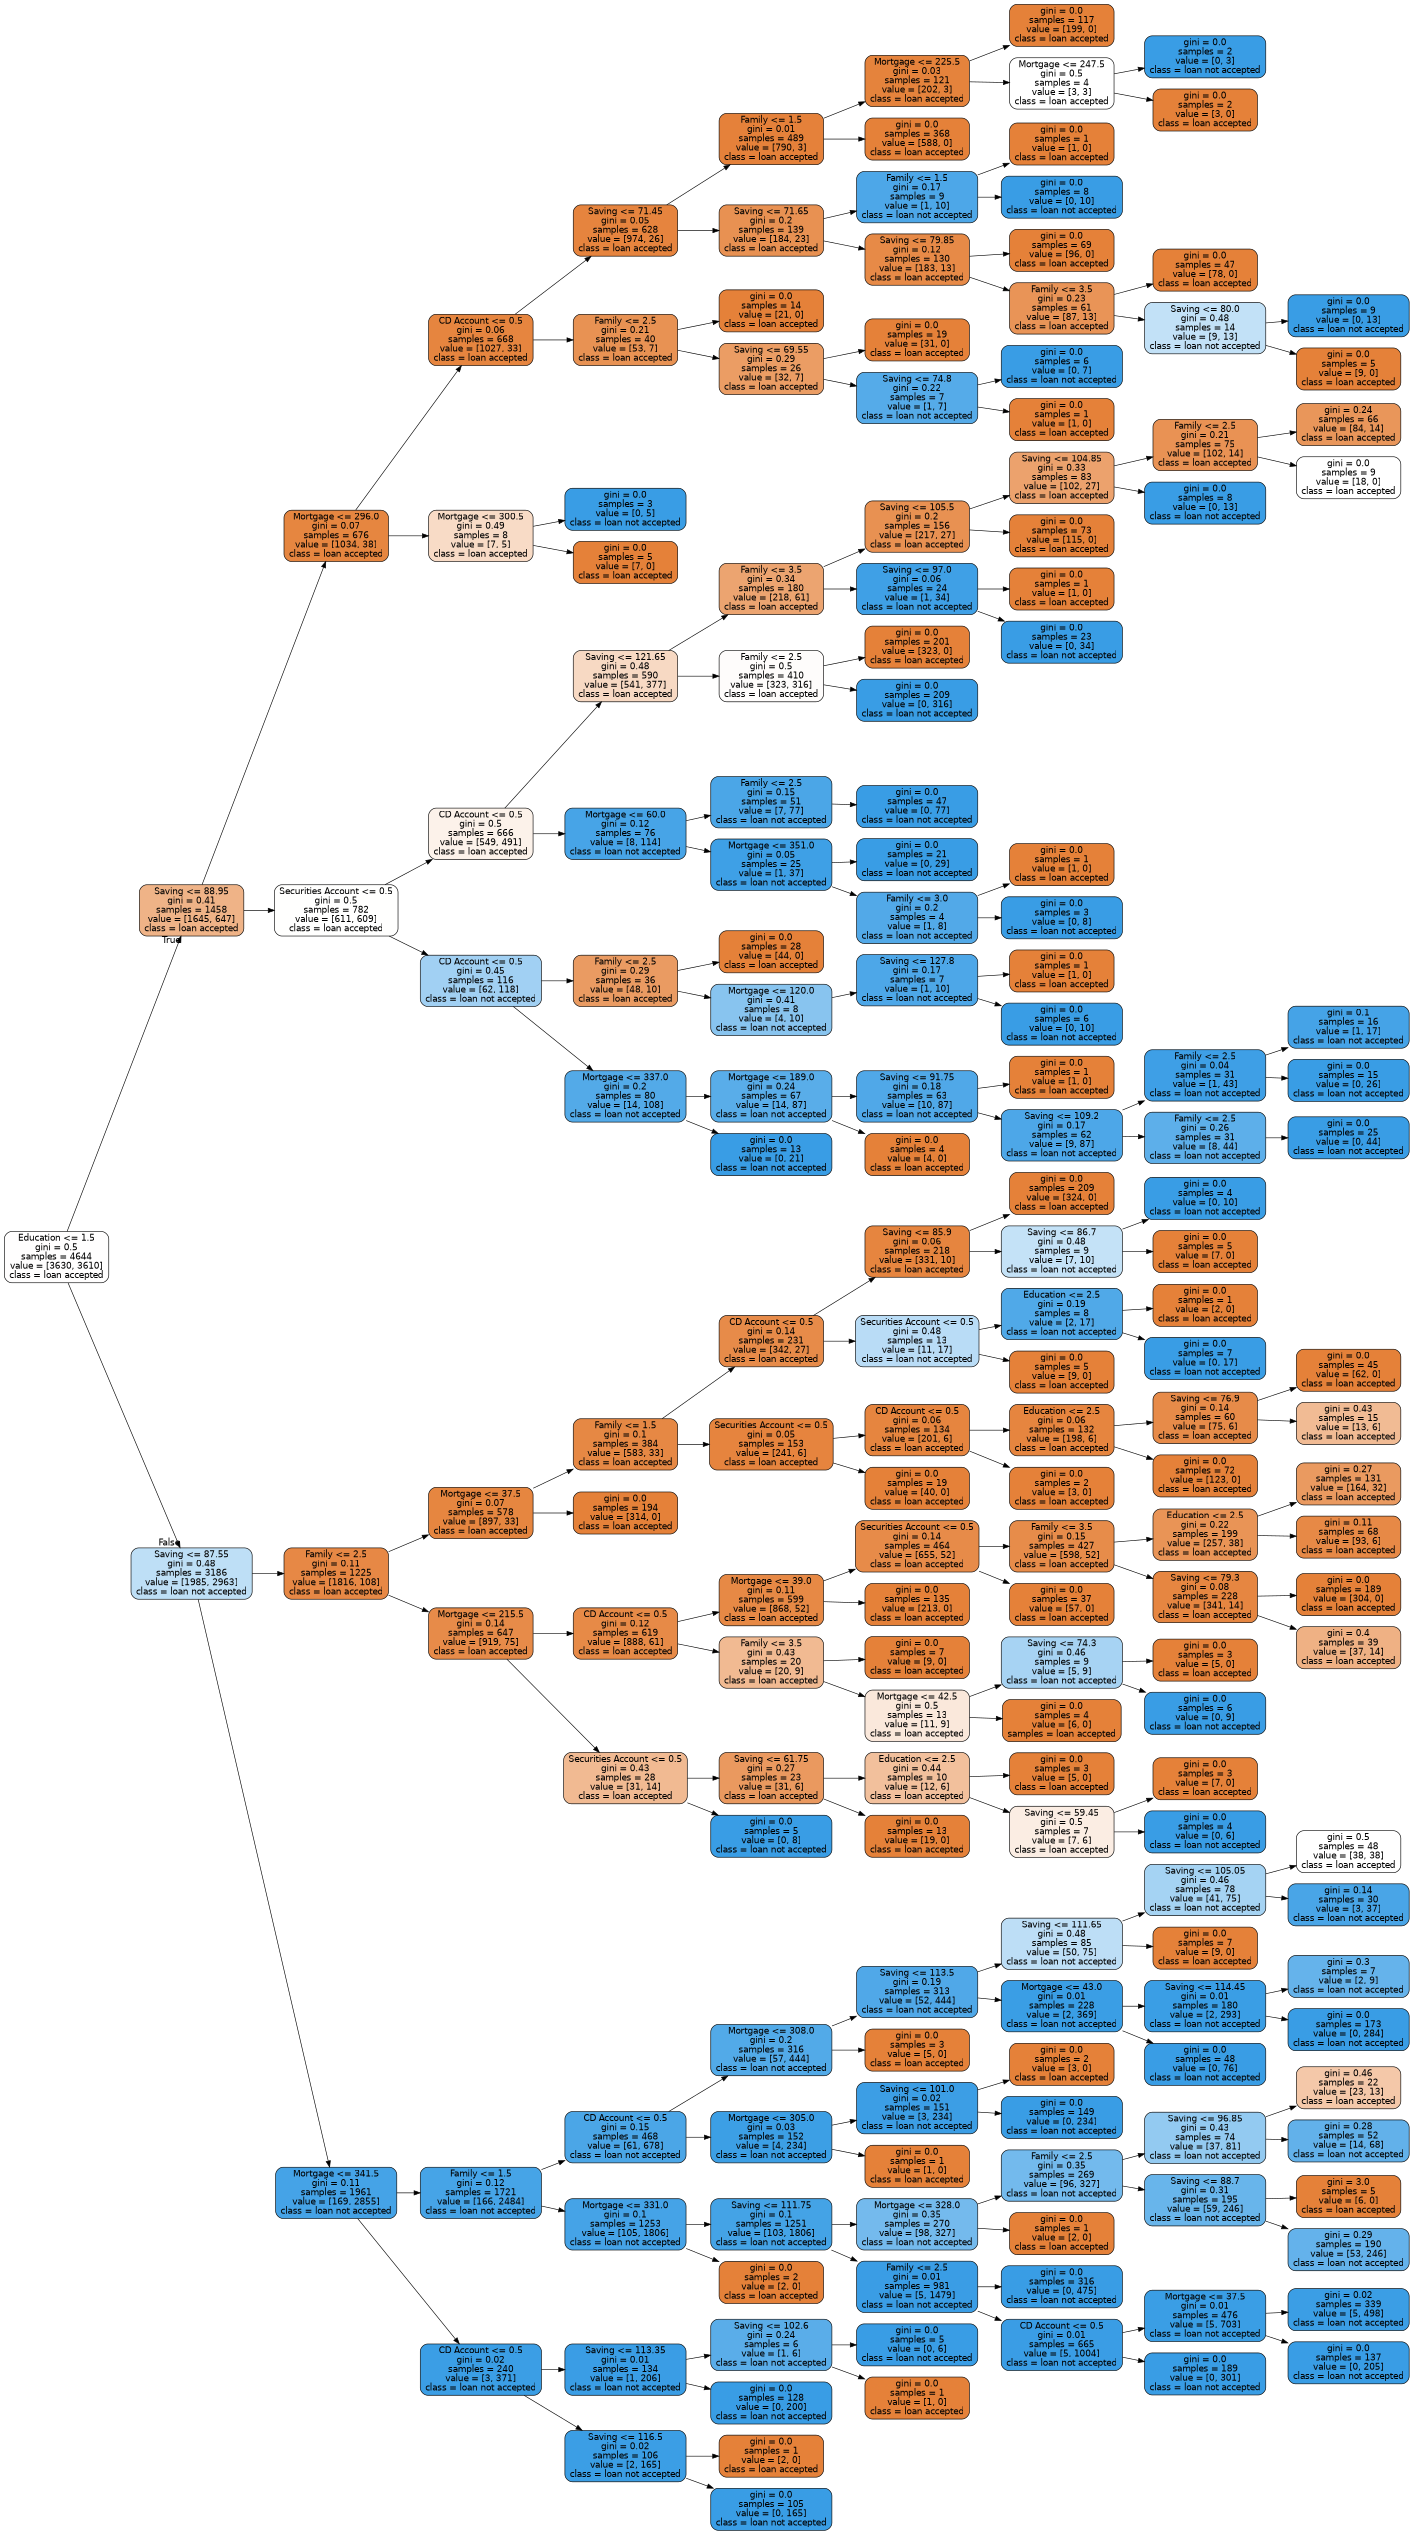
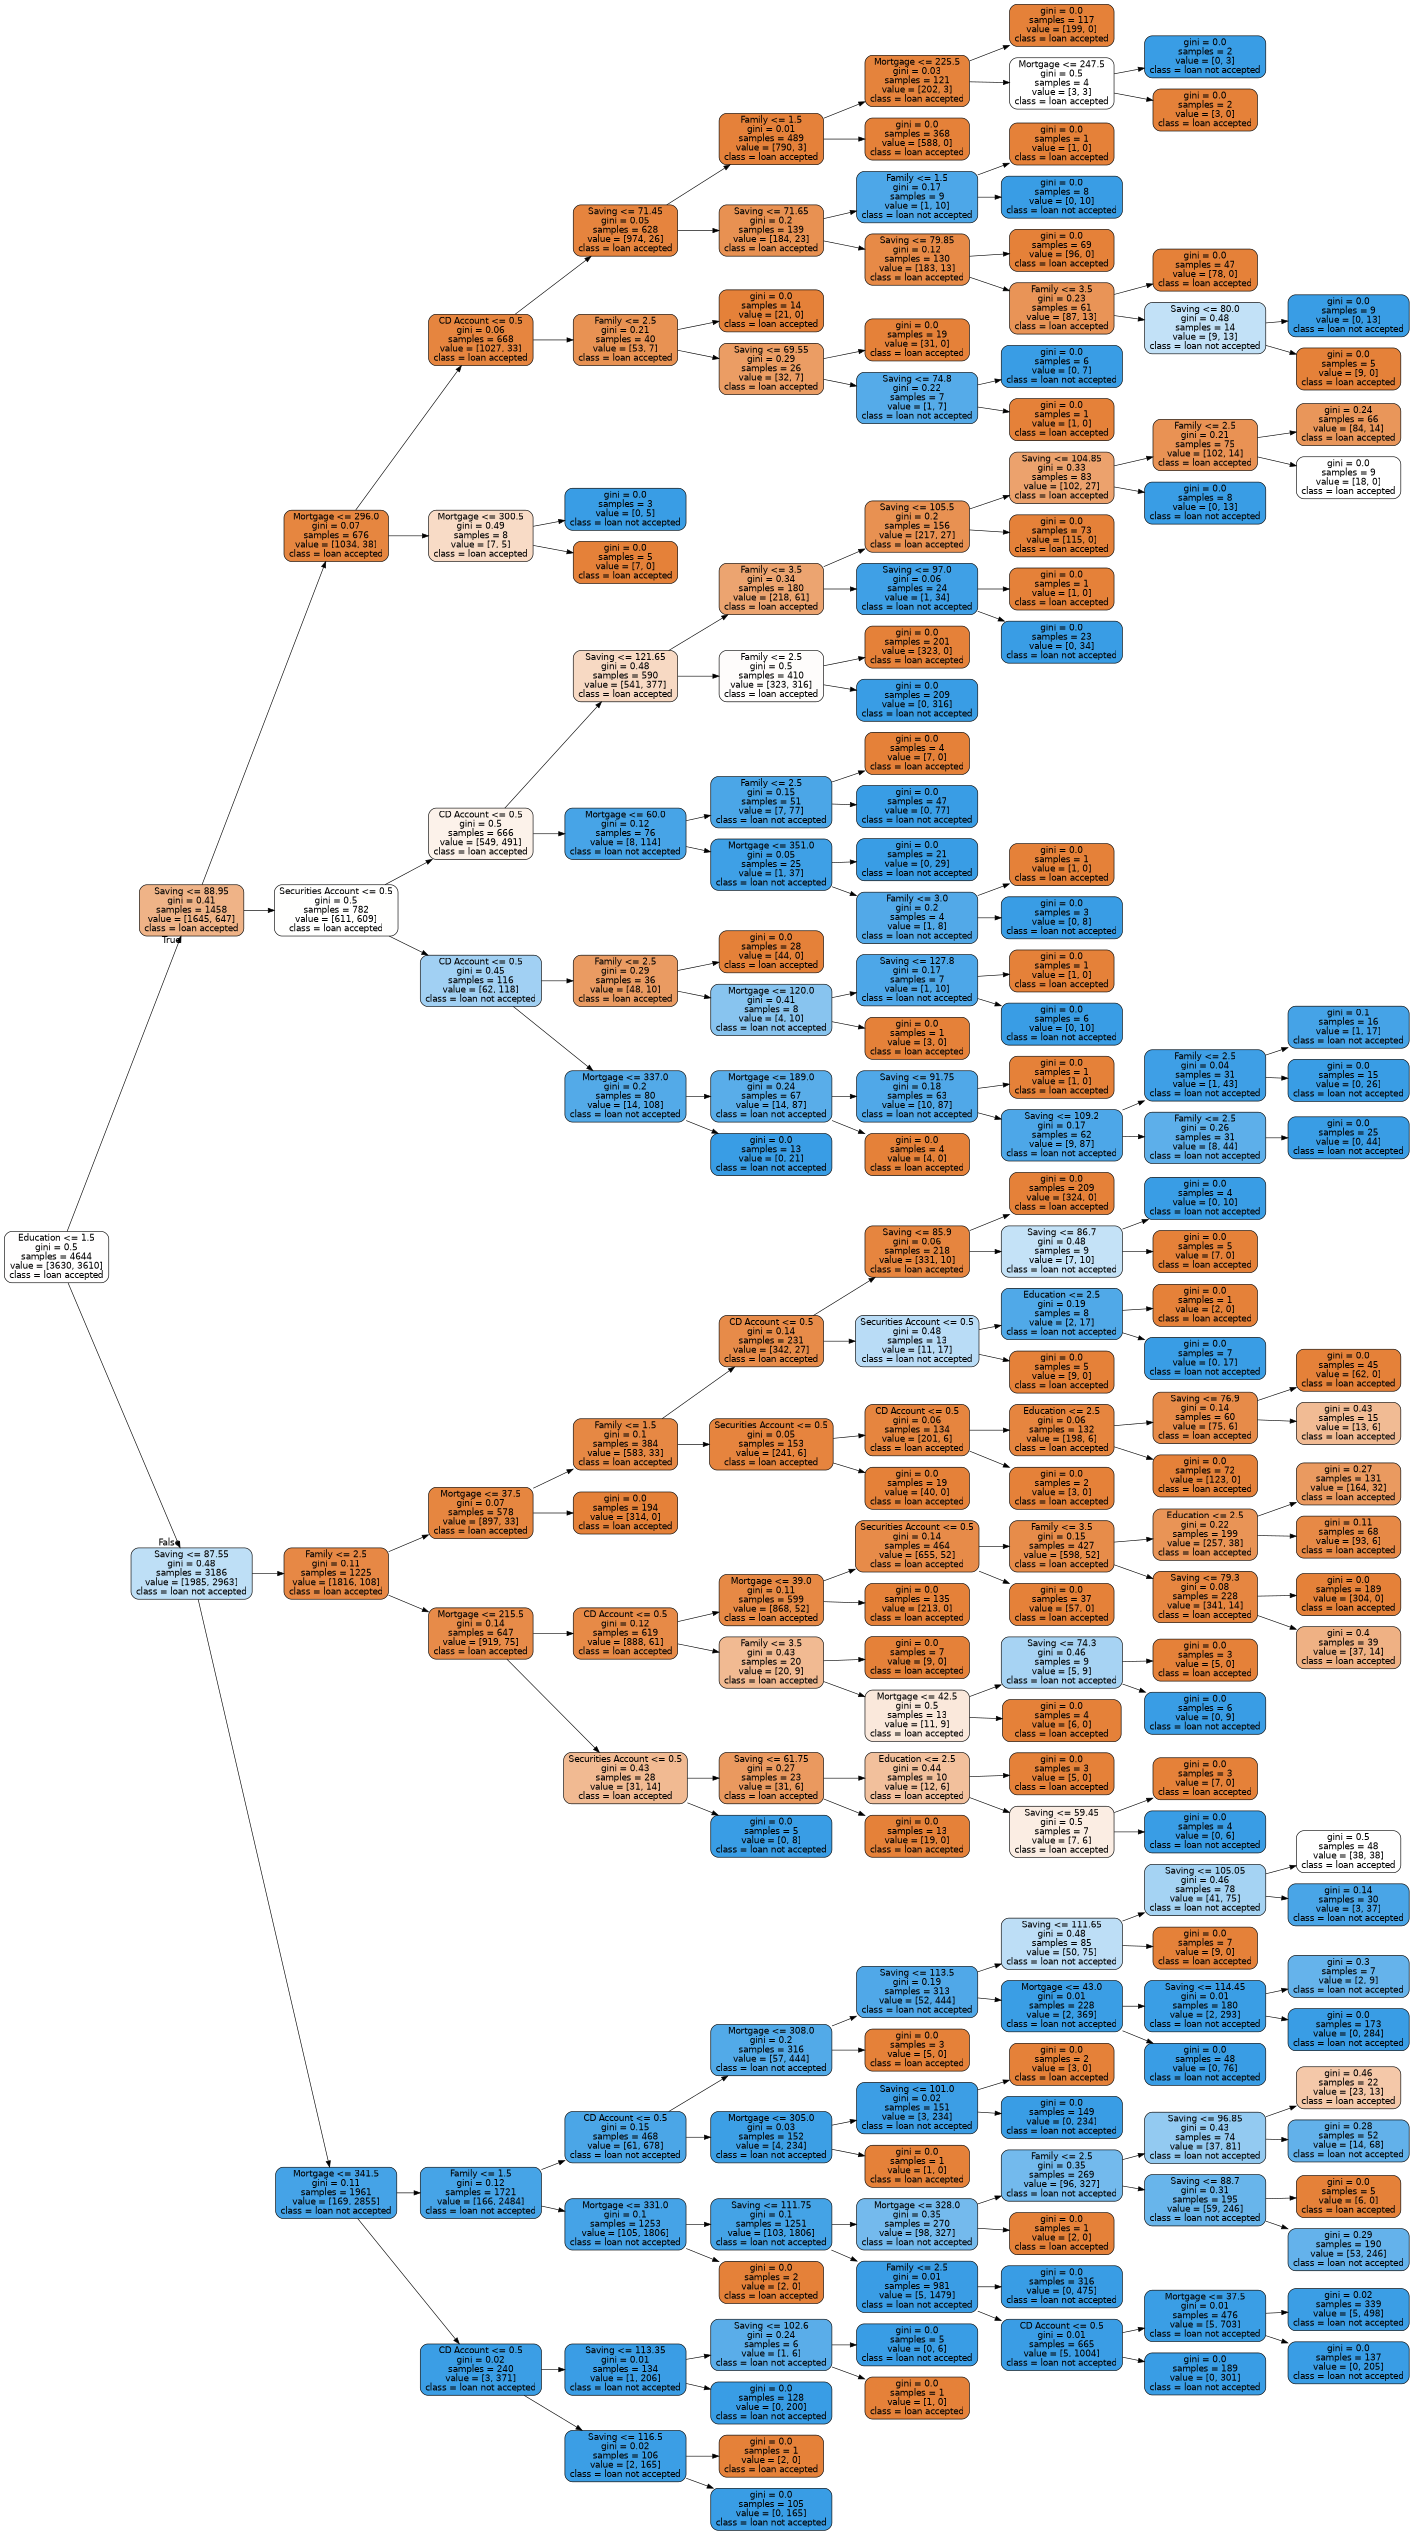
node "gini = 0.0 samples = 4 value = [7, 0] class = loan accepted": added
node "gini = 0.0 samples = 1 value = [3, 0] class = loan accepted": added
node "gini = 0.0 samples = 4 value = [6, 0] samples = loan accepted": label "gini = 0.0 samples = 4 value = [6, 0] samples = loan accepted" -> "gini = 0.0 samples = 4 value = [6, 0] class = loan accepted"
node "gini = 3.0 samples = 5 value = [6, 0] class = loan accepted": label "gini = 3.0 samples = 5 value = [6, 0] class = loan accepted" -> "gini = 0.0 samples = 5 value = [6, 0] class = loan accepted"
